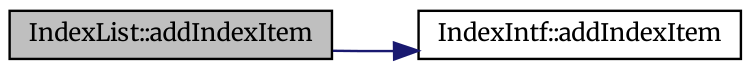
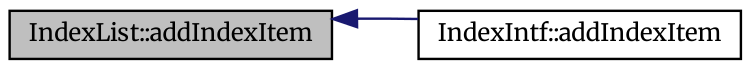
edge "IndexList::addIndexItem" -> "IndexIntf::addIndexItem": reversed
